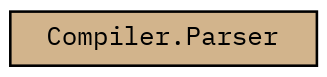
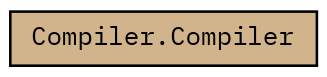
node "Compiler.Parser": label "Compiler.Parser" -> "Compiler.Compiler"
